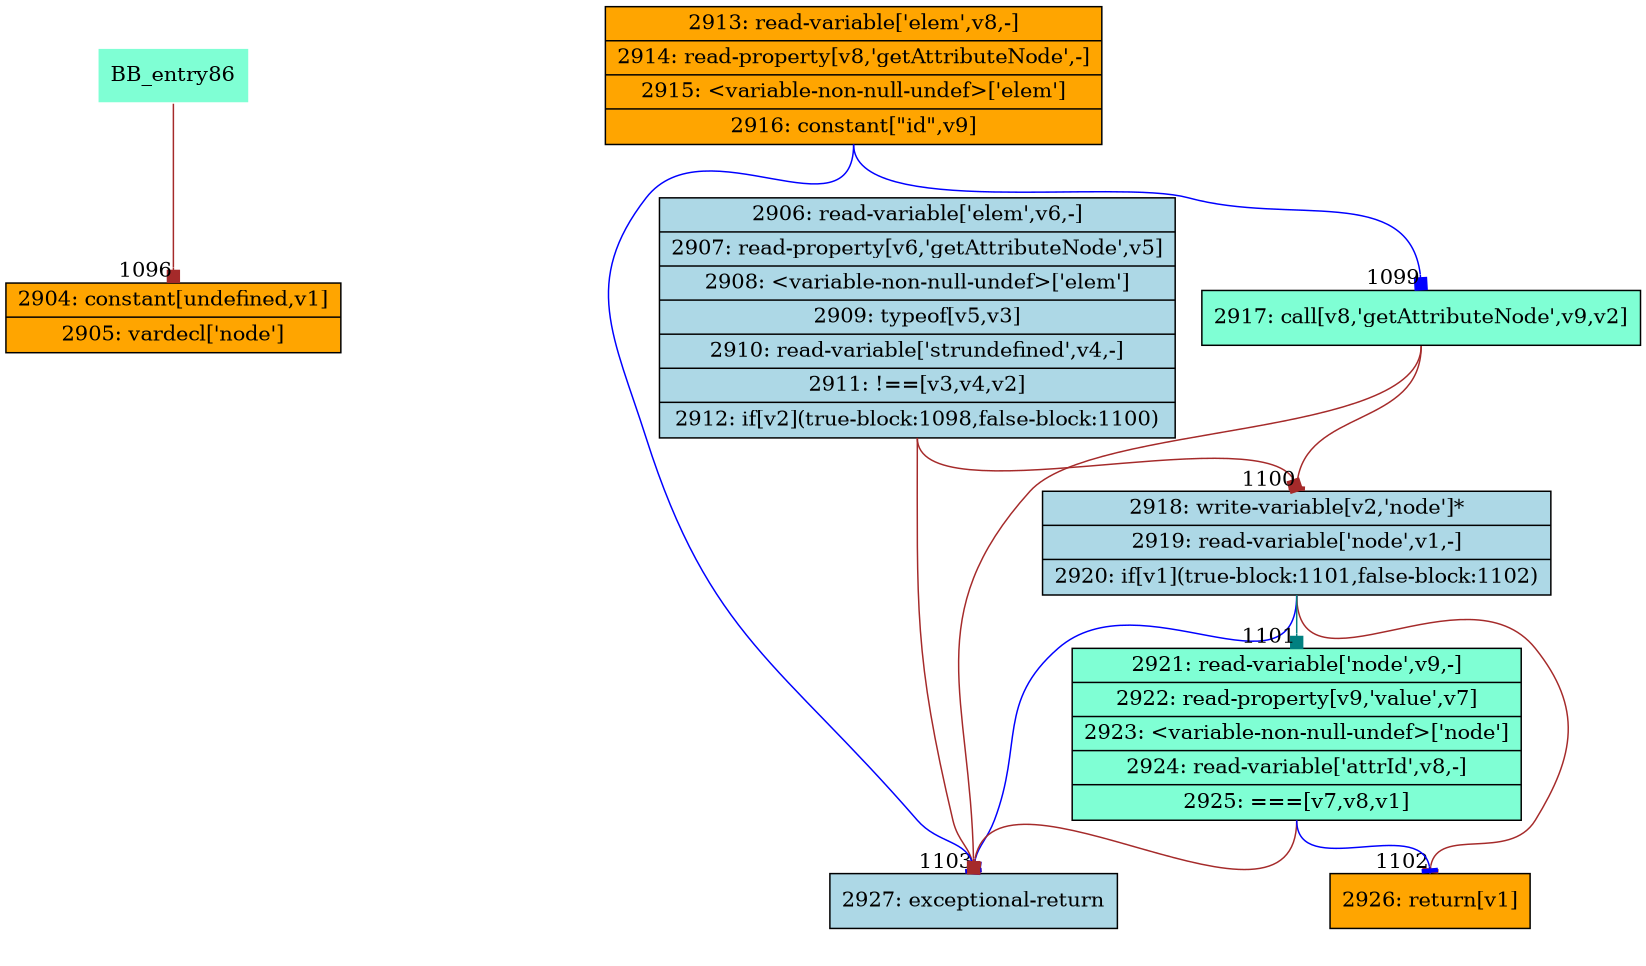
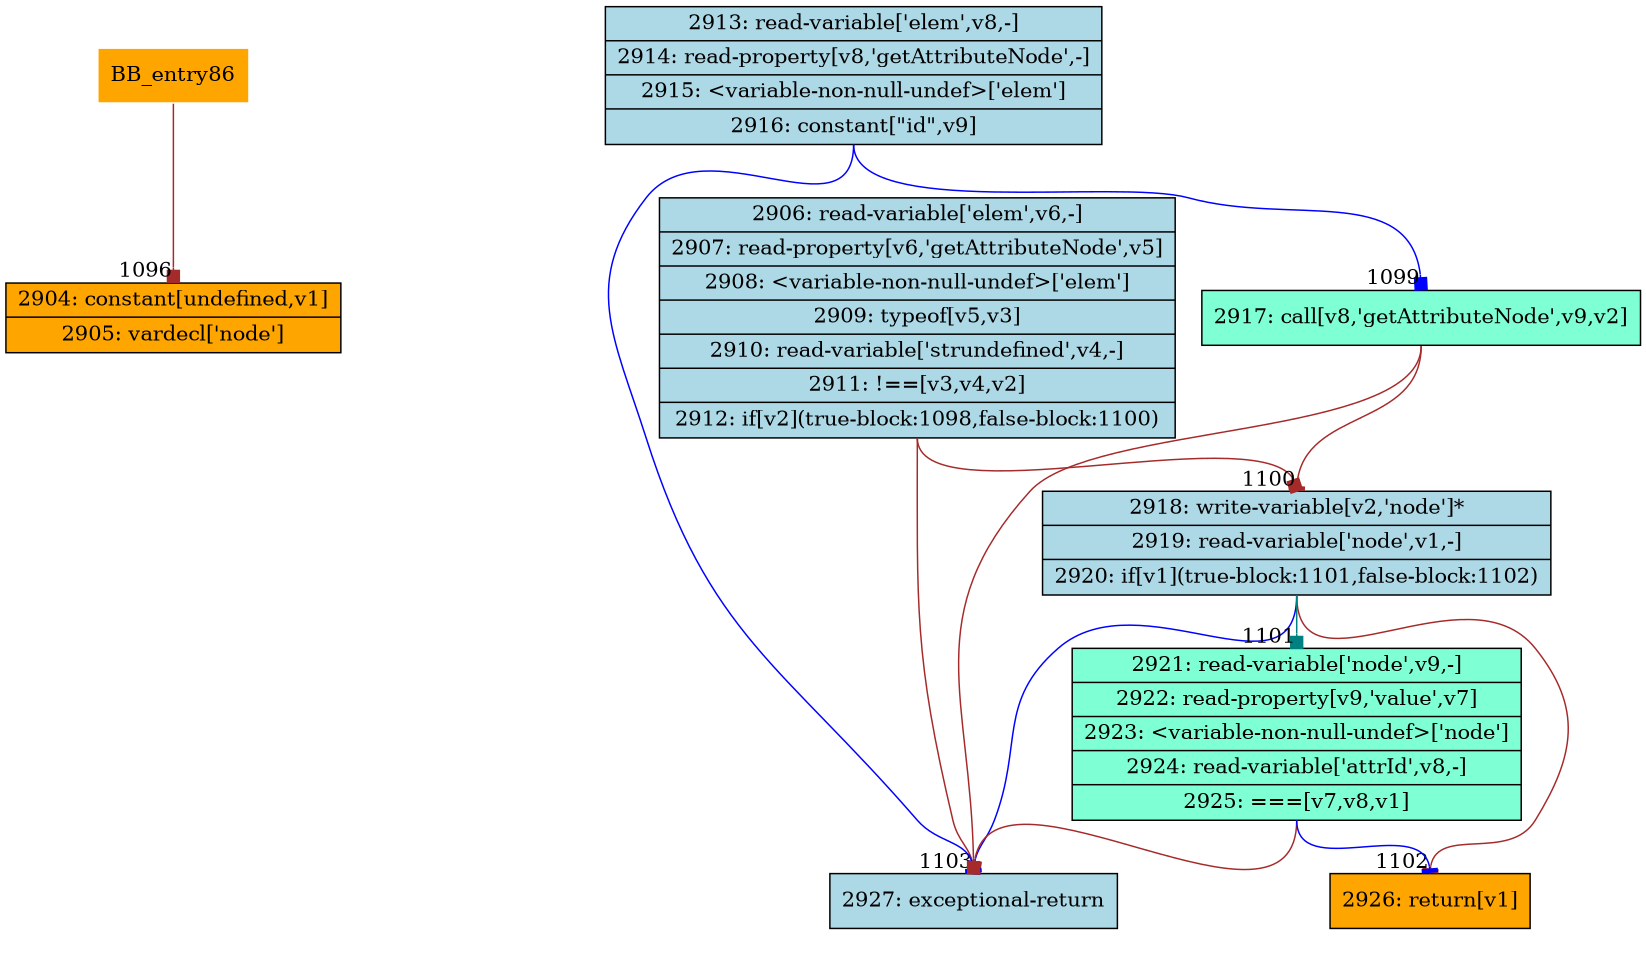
node "BB_entry86": fillcolor aquamarine -> orange
node "2913: read-variable['elem',v8,-]": fillcolor orange -> lightblue
